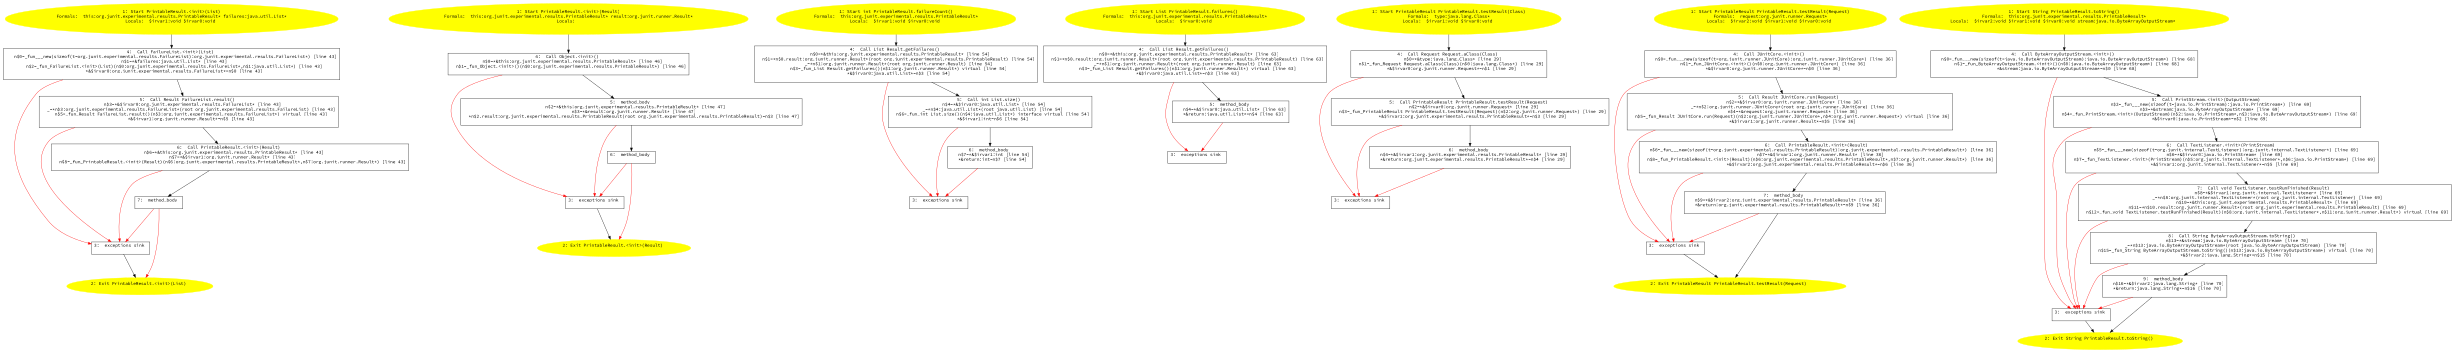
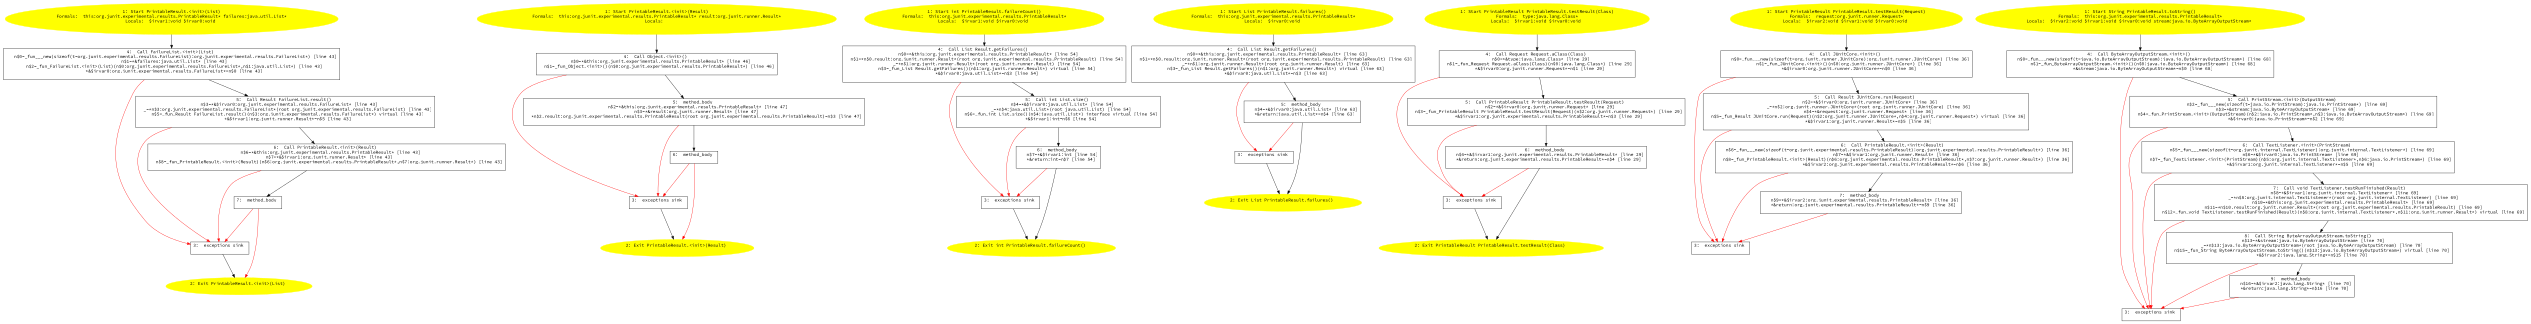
node "2: Exit List PrintableResult.failures()": added
node "2: Exit int PrintableResult.failureCount()": added
node "2: Exit PrintableResult PrintableResult.testResult(Class)": added
node "2: Exit PrintableResult PrintableResult.testResult(Request)": removed
node "2: Exit String PrintableResult.toString()": removed
